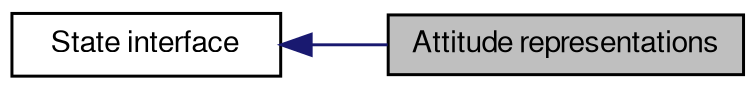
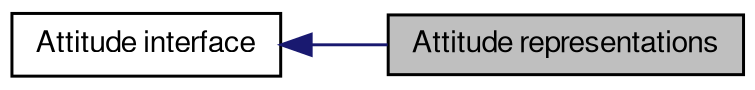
node "State interface": label "State interface" -> "Attitude interface"
